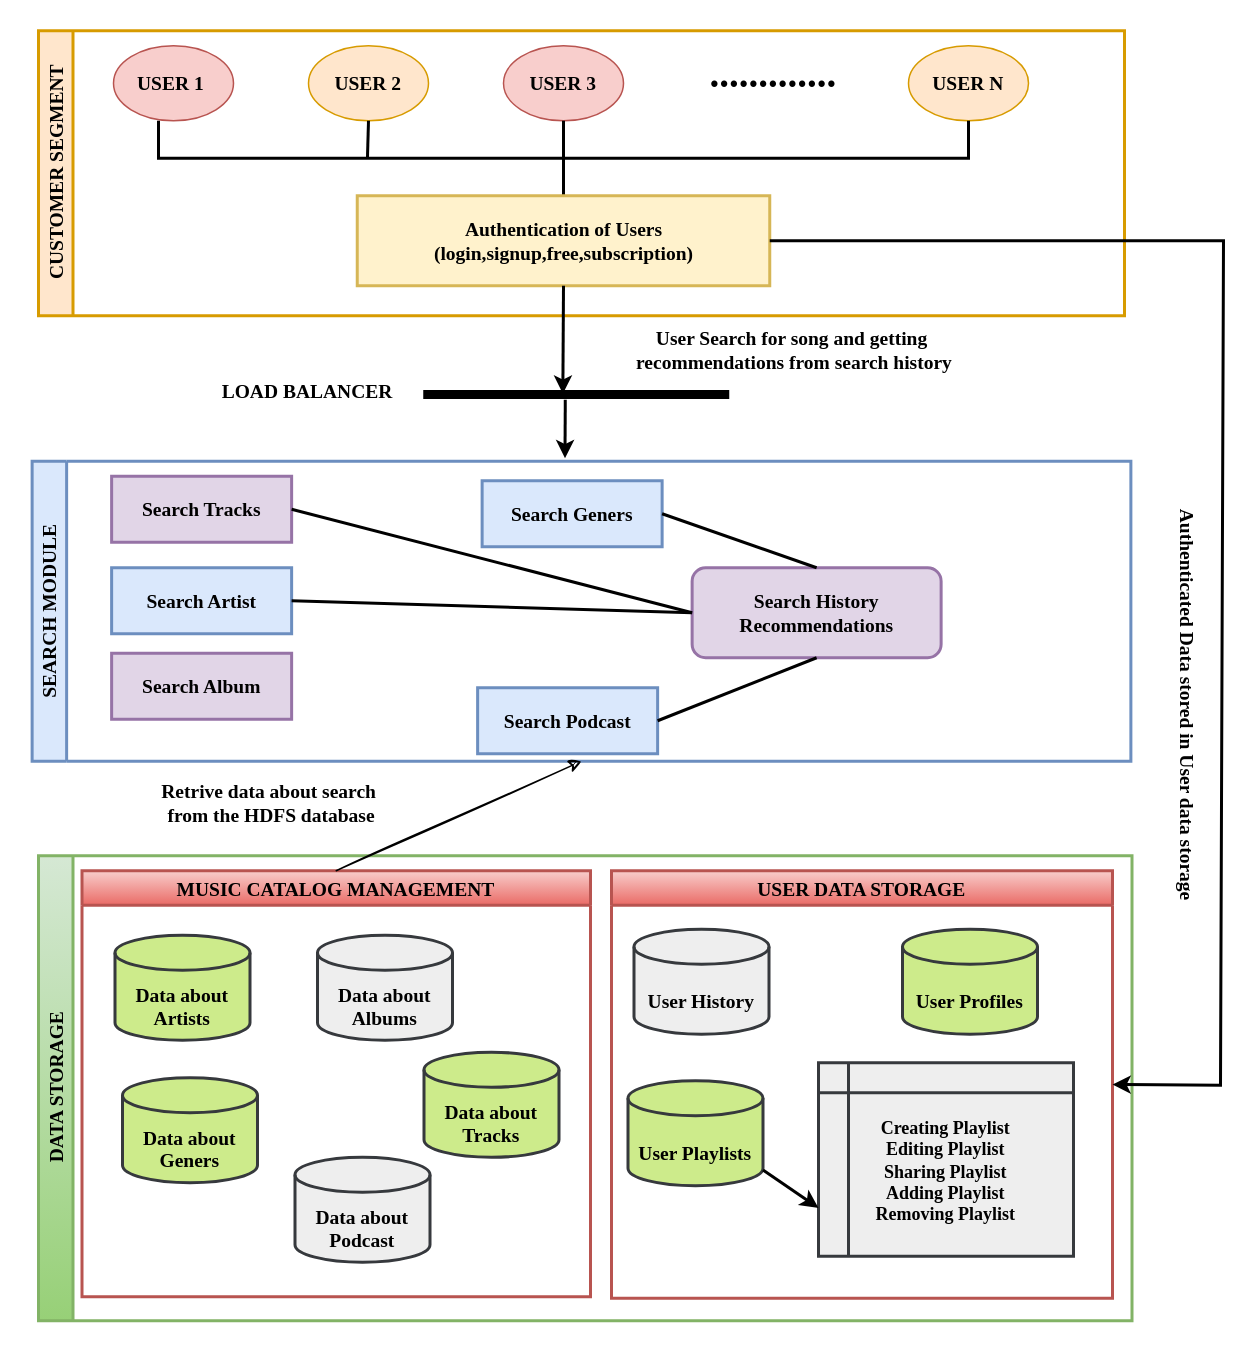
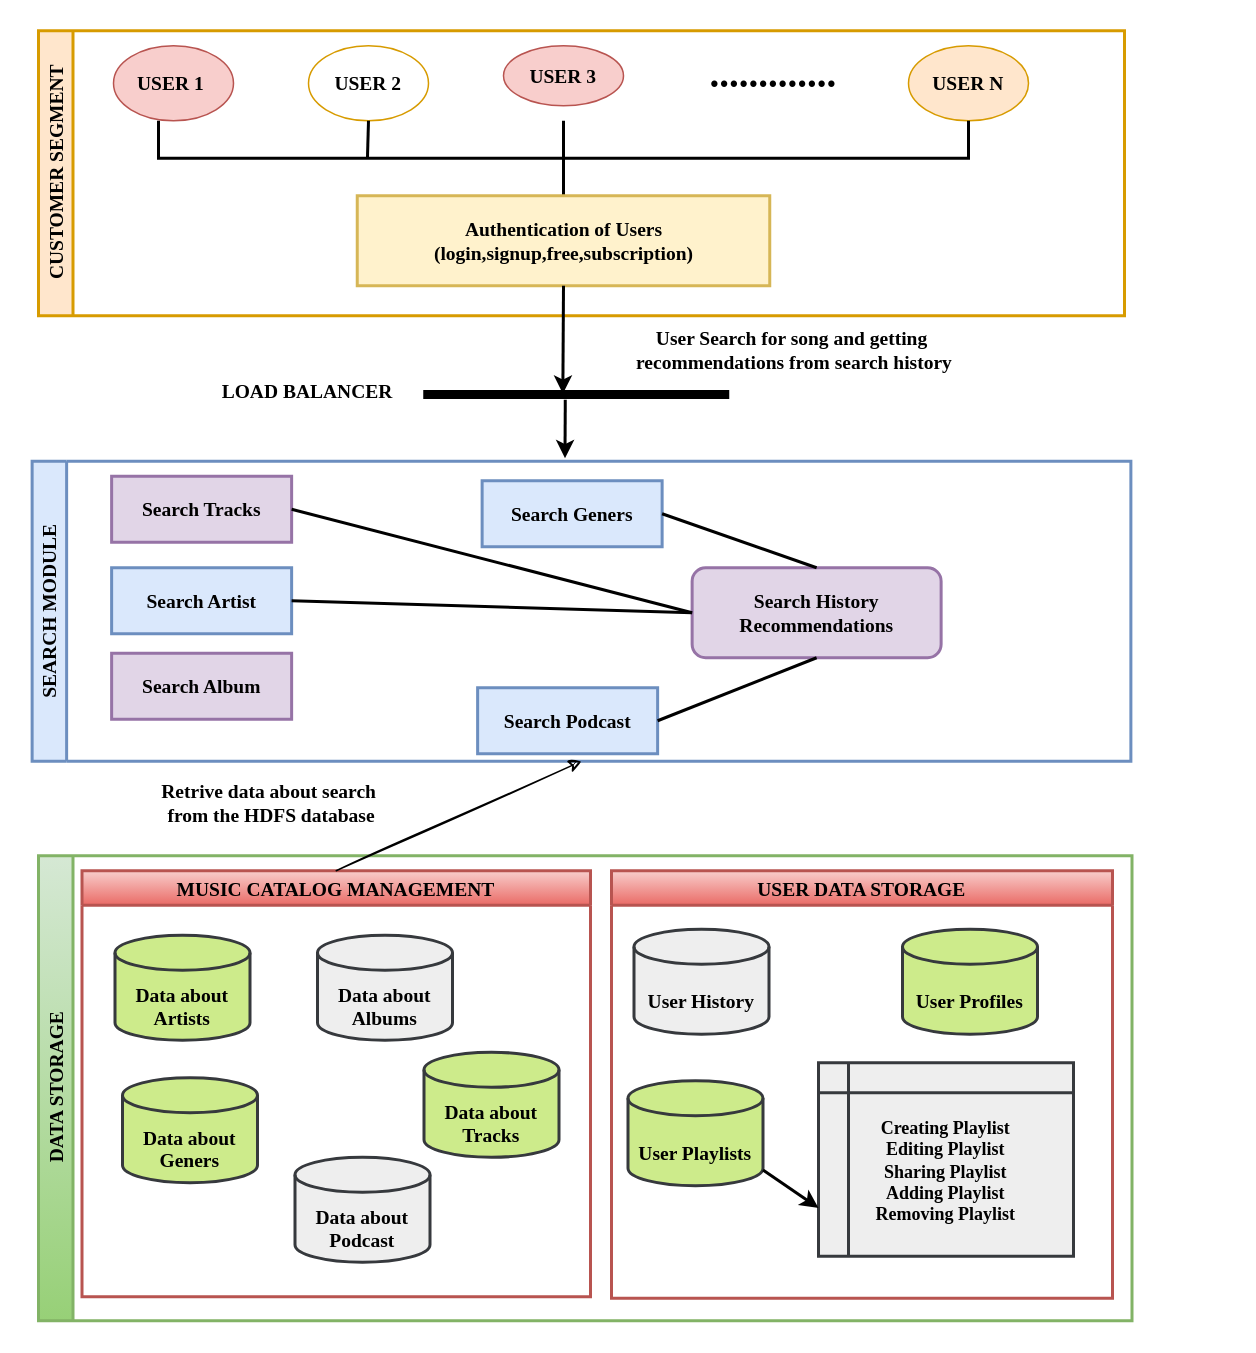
node "USER 2": fillcolor #ffe6cc -> #ffffff
node "USER 3": size 120x75 -> 120x60
edge "Authentication of Users (login,signup,free,subscription)" -> "USER DATA STORAGE": removed, label "Authenticated Data stored in User data storage"
